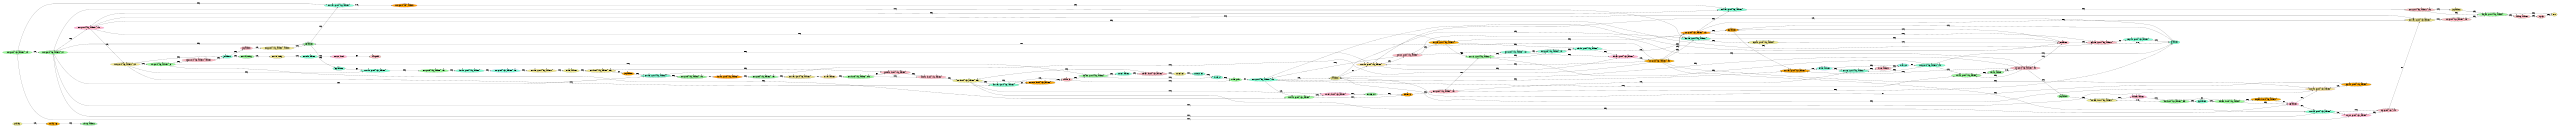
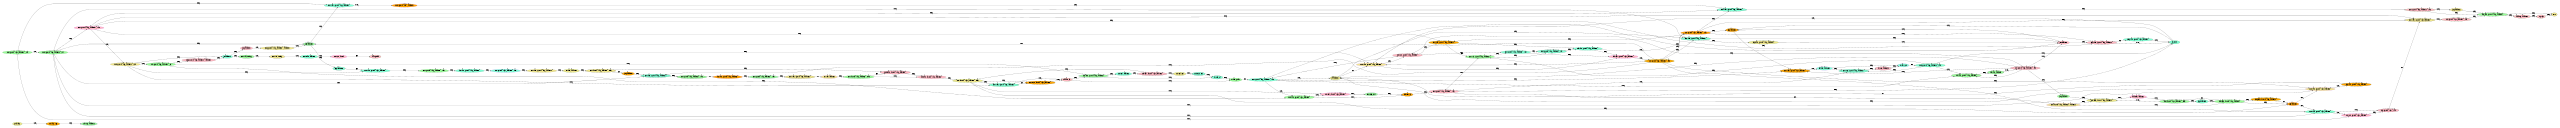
node "jb address": label "jb address" -> "jb push"
node "jge address": fillcolor lightpink -> orange
node "mov dword [ rbp - address ] , address": added
